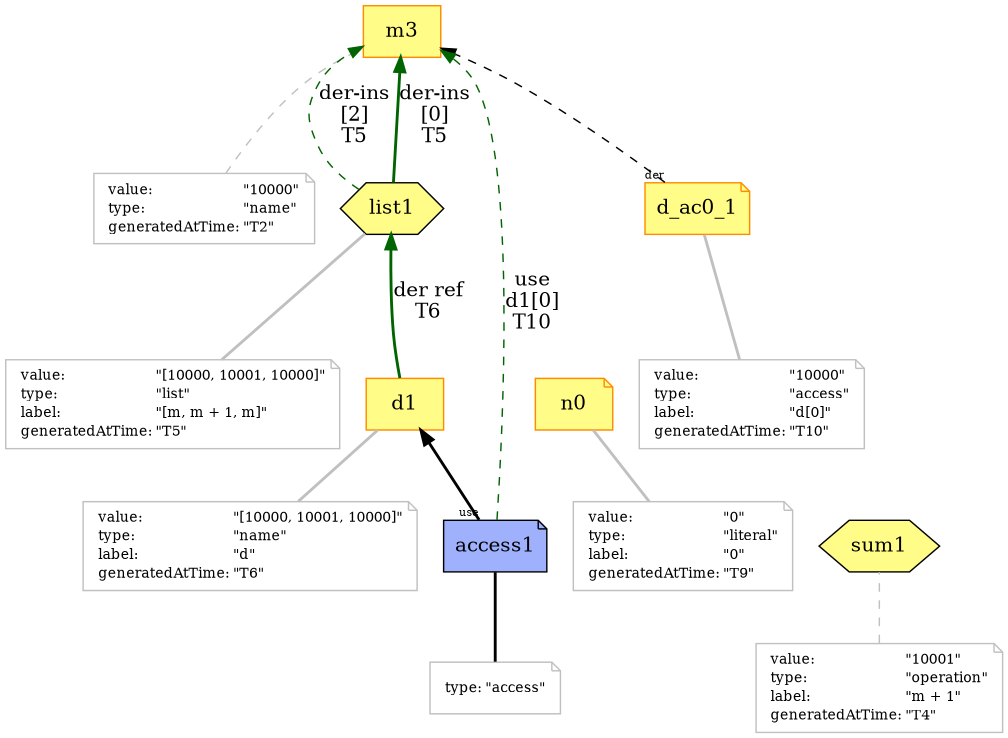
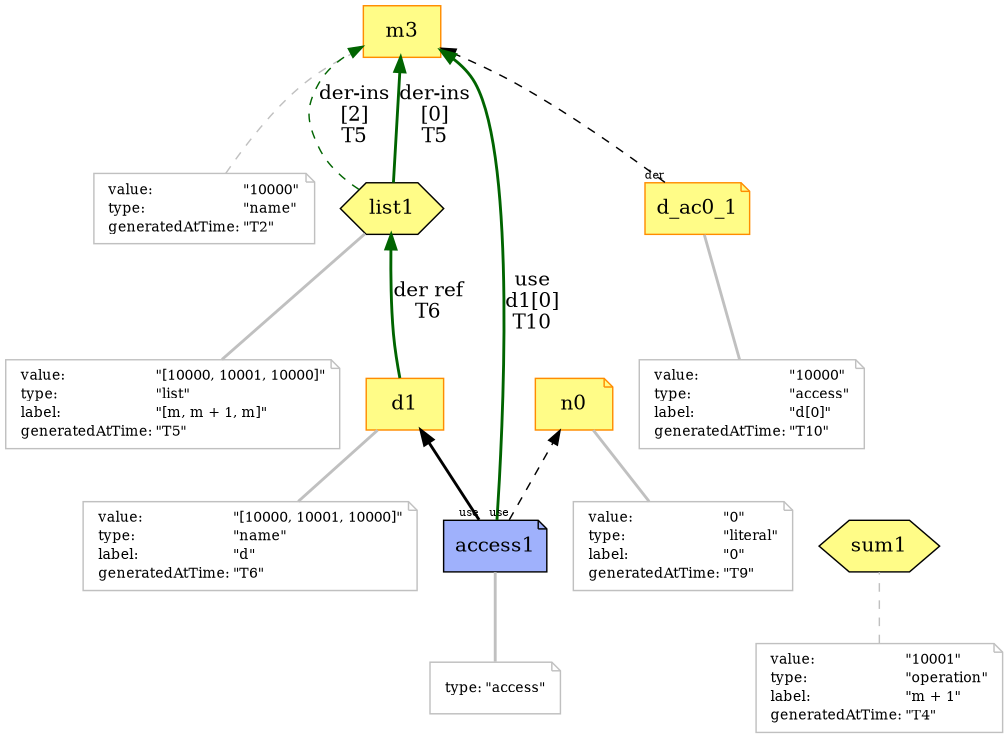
edge "access1" -> "m3": style dashed -> bold
edge "access1" -> "n0": added
edge "access1" -- "type:": color black -> gray
